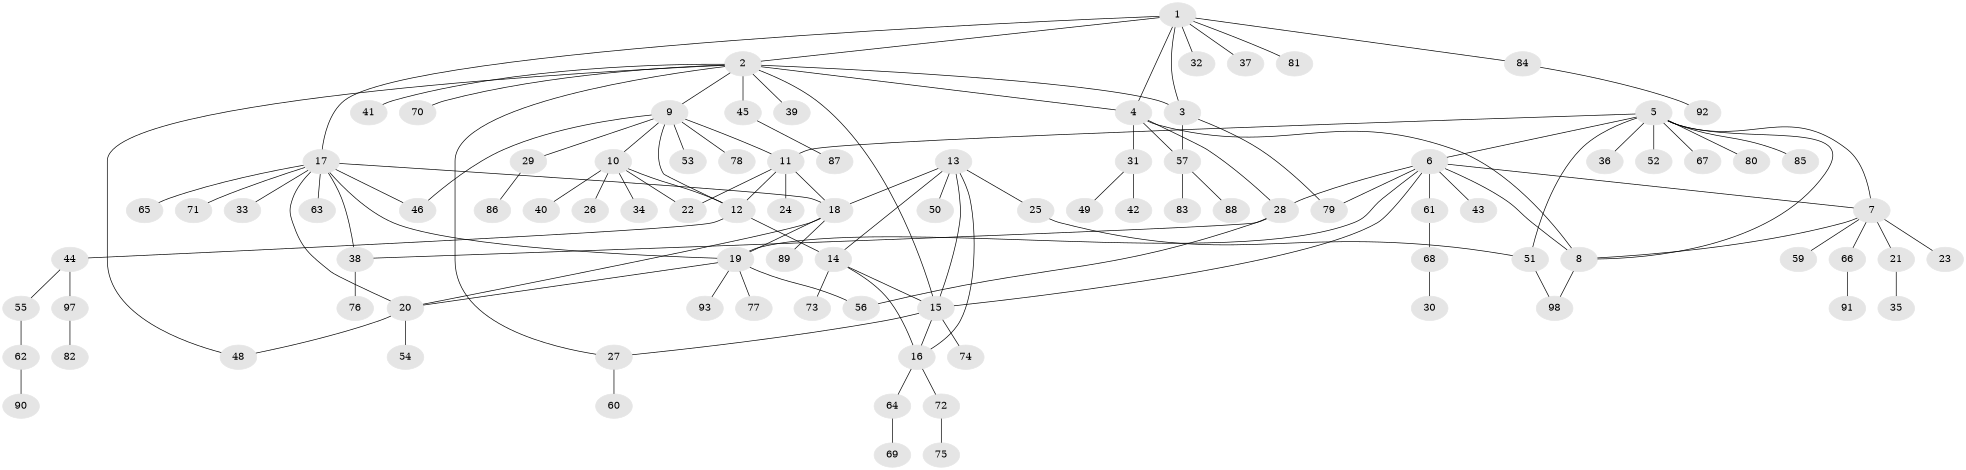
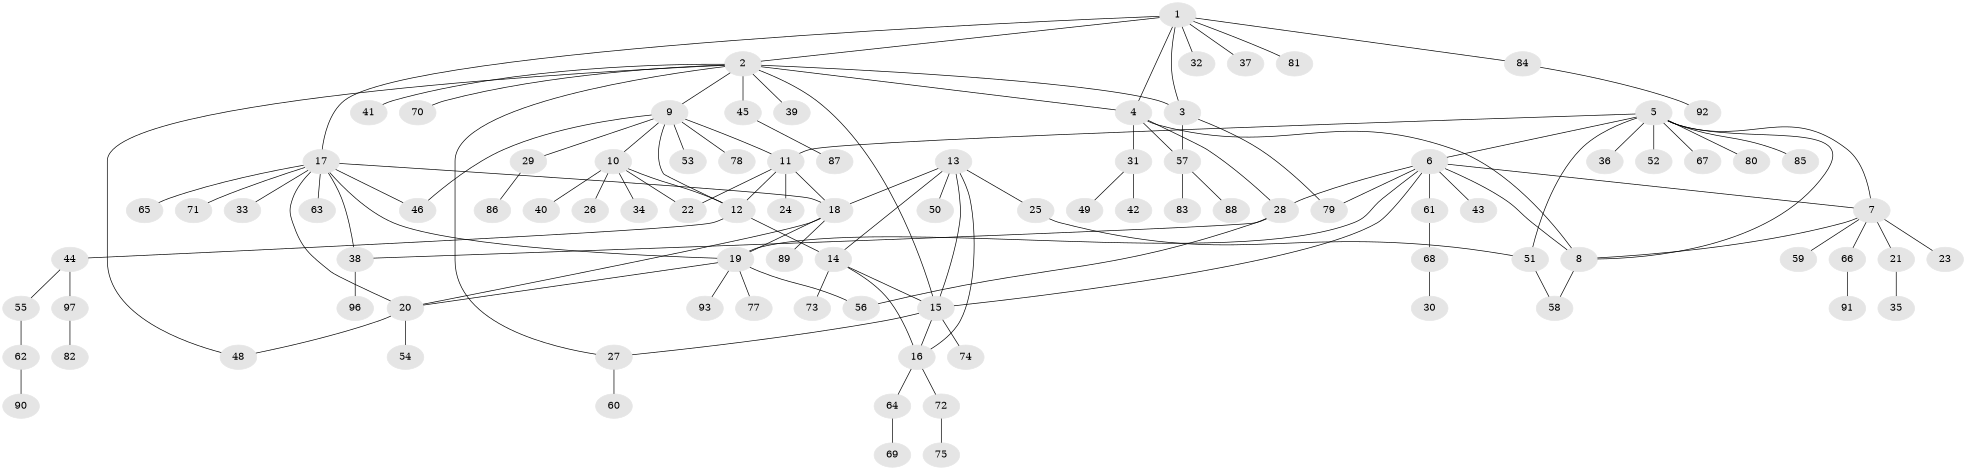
node "76": label "76" -> "96"
node "98": label "98" -> "58"
